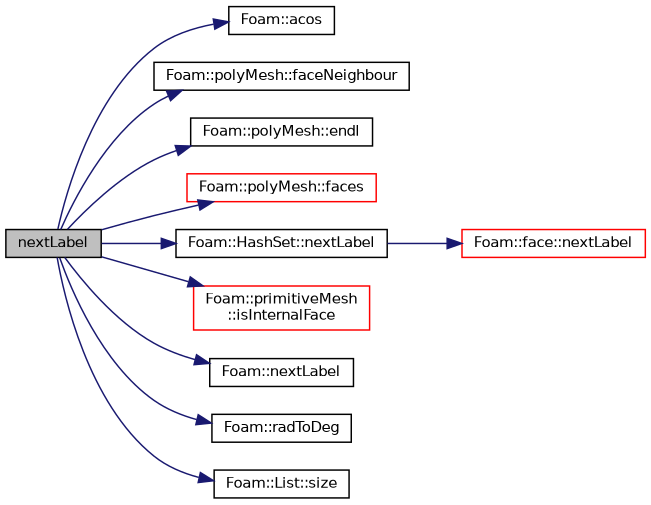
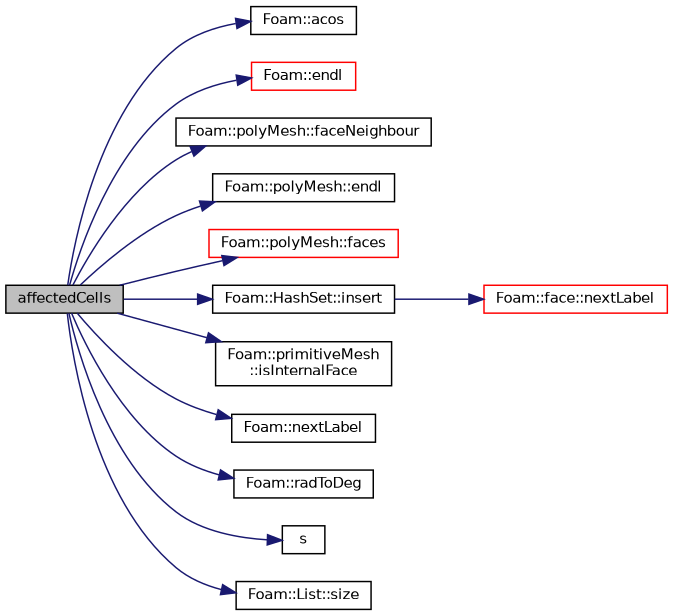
node "Foam::endl": added
node "nextLabel": label "nextLabel" -> "affectedCells"
node "Foam::HashSet::nextLabel": label "Foam::HashSet::nextLabel" -> "Foam::HashSet::insert"
node "Foam::primitiveMesh ::isInternalFace": color red -> black
node "s": added
